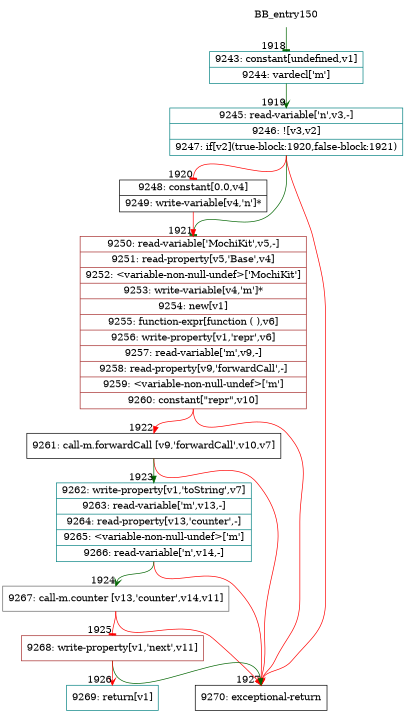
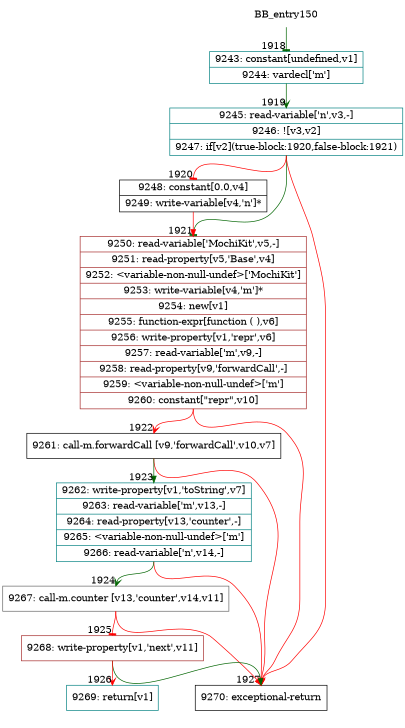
edge "9250: read-variable['MochiKit',v5,-]" -> "9261: call-m.forwardCall [v9,'forwardCall',v10,v7]": arrowhead normal -> vee
